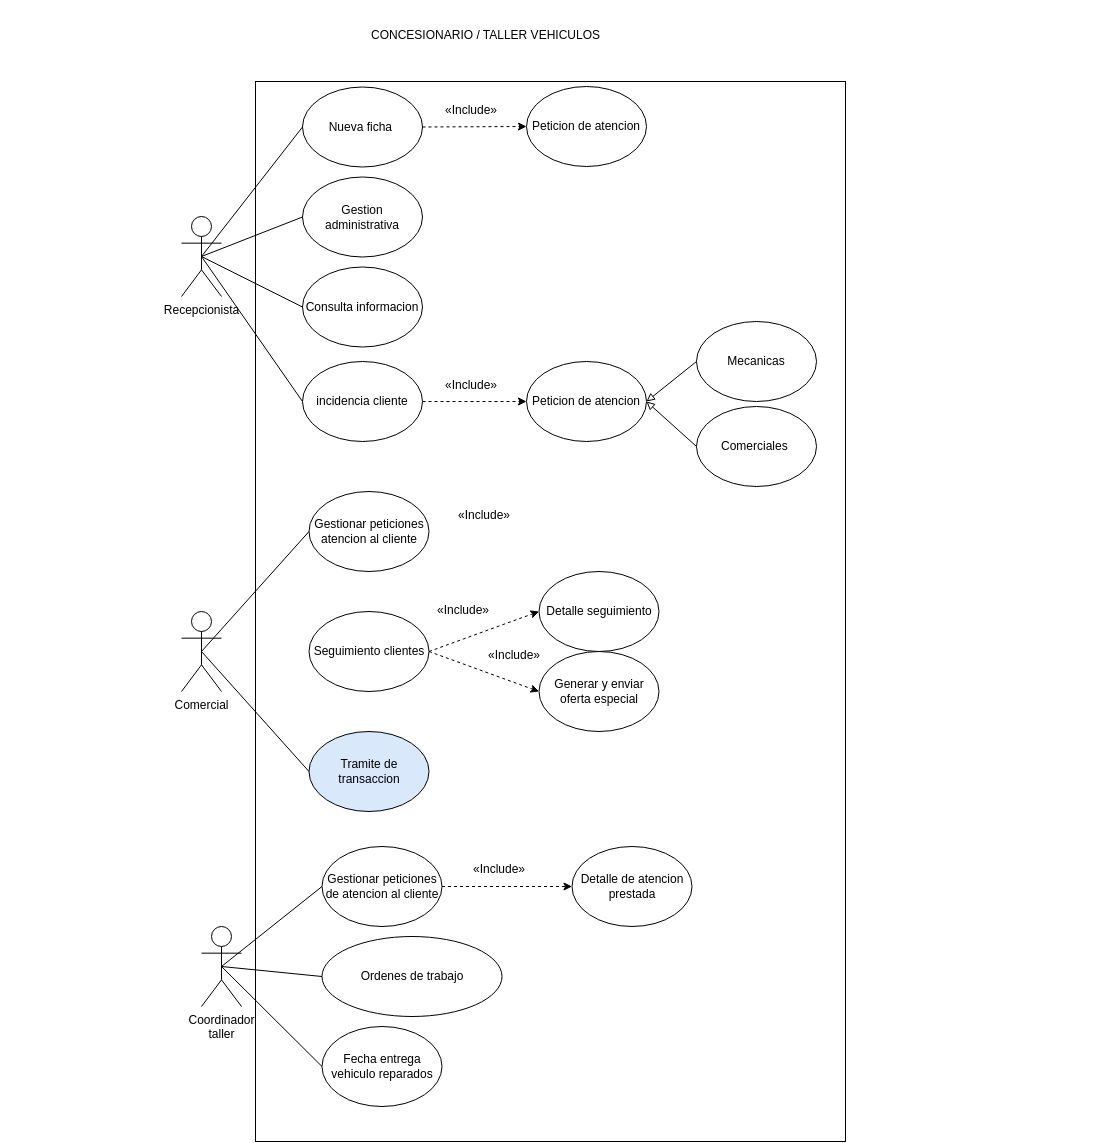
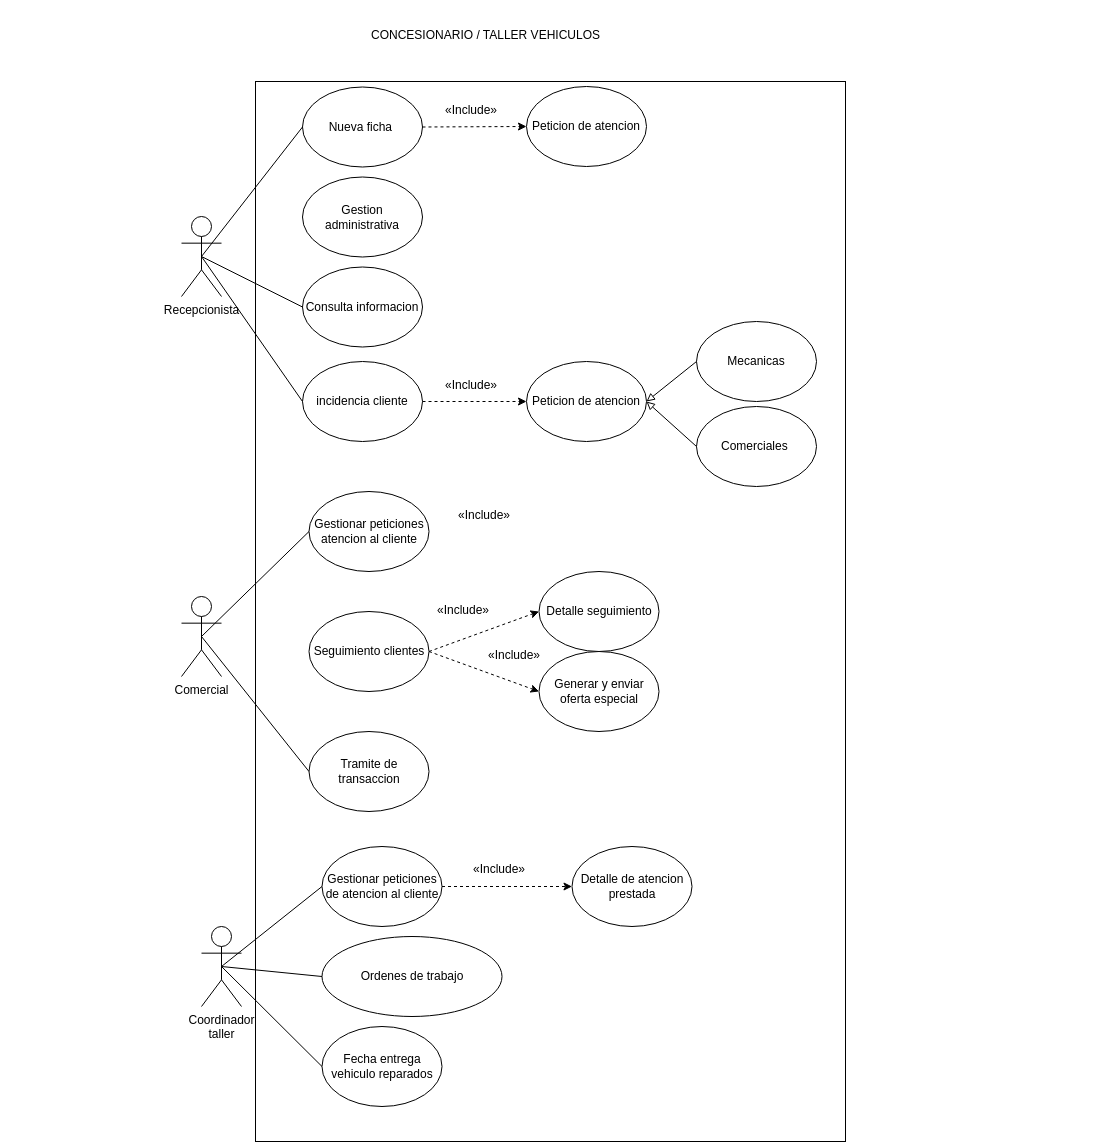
edge "Gestion administrativa" -- "Recepcionista": removed
node "Comercial": moved (202, 652) -> (202, 637)
node "Tramite de transaccion": fillcolor #dae8fc -> #ffffff
